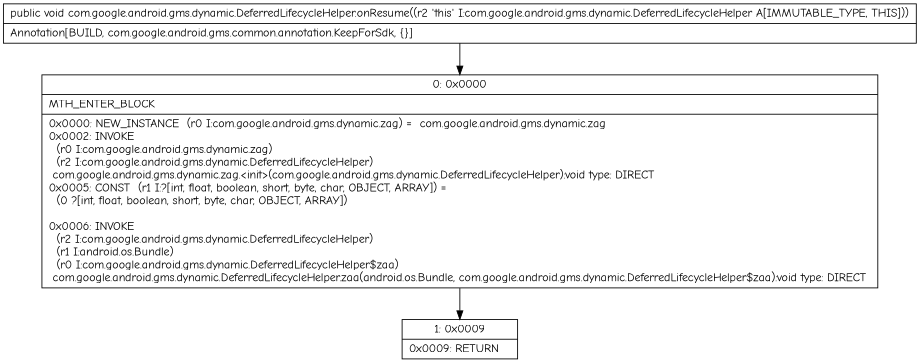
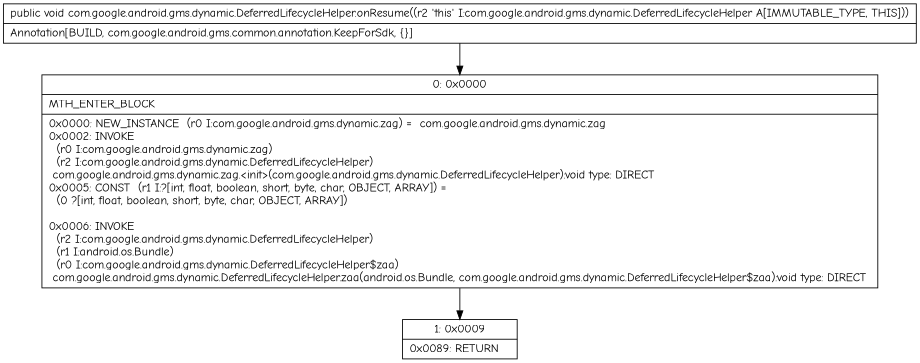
node "1: 0x0009": text "0x0009: RETURN" -> "0x0089: RETURN"
